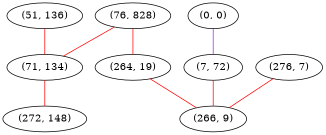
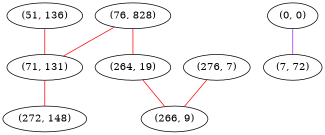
node "(71, 134)": label "(71, 134)" -> "(71, 131)"
edge "(7, 72)" -- "(266, 9)": removed
